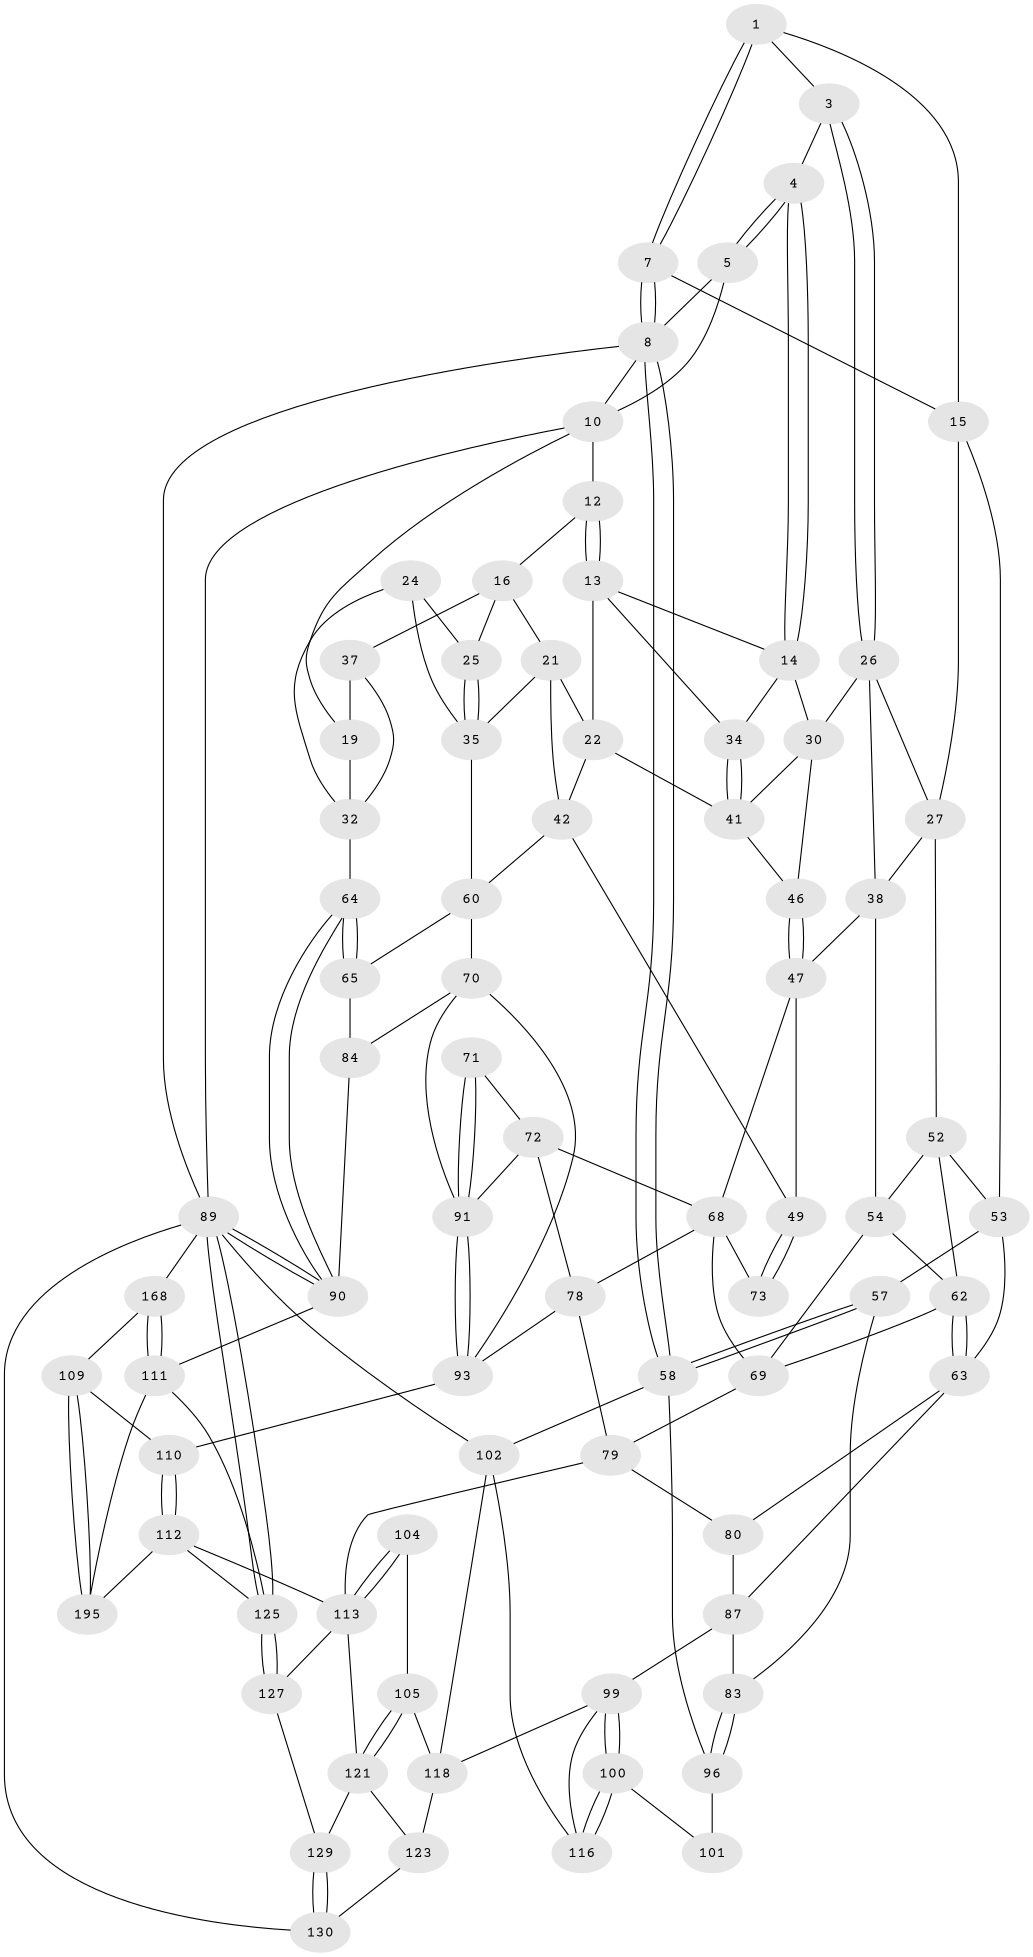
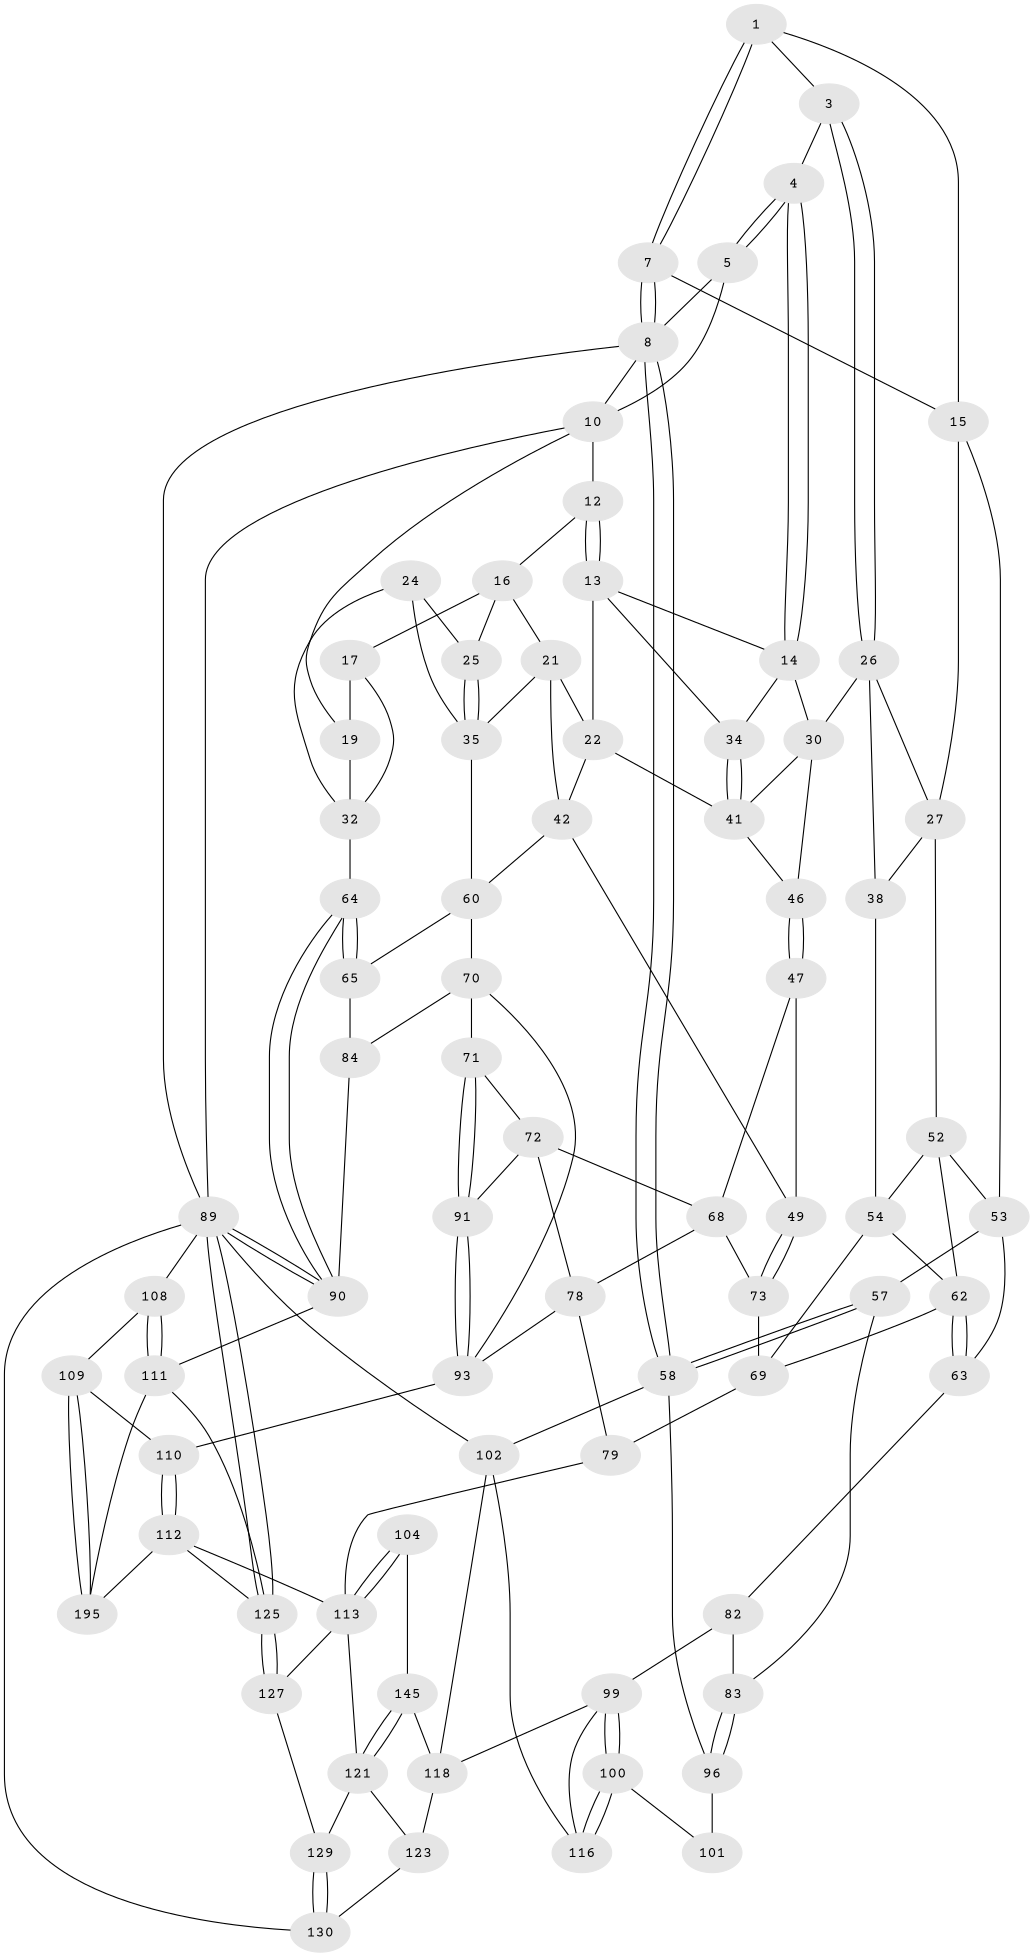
node "37": label "37" -> "17"
edge "38" -- "47": removed
edge "70" -- "91": now "70" -- "71"
node "168": label "168" -> "108"
edge "68" -- "69": now "73" -- "69"
node "80": removed
node "87": label "87" -> "82"
node "105": label "105" -> "145"
